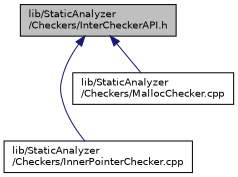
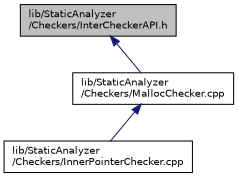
edge "lib/StaticAnalyzer /Checkers/InnerPointerChecker.cpp" -> "lib/StaticAnalyzer /Checkers/InterCheckerAPI.h": now "lib/StaticAnalyzer /Checkers/InnerPointerChecker.cpp" -> "lib/StaticAnalyzer /Checkers/MallocChecker.cpp"
